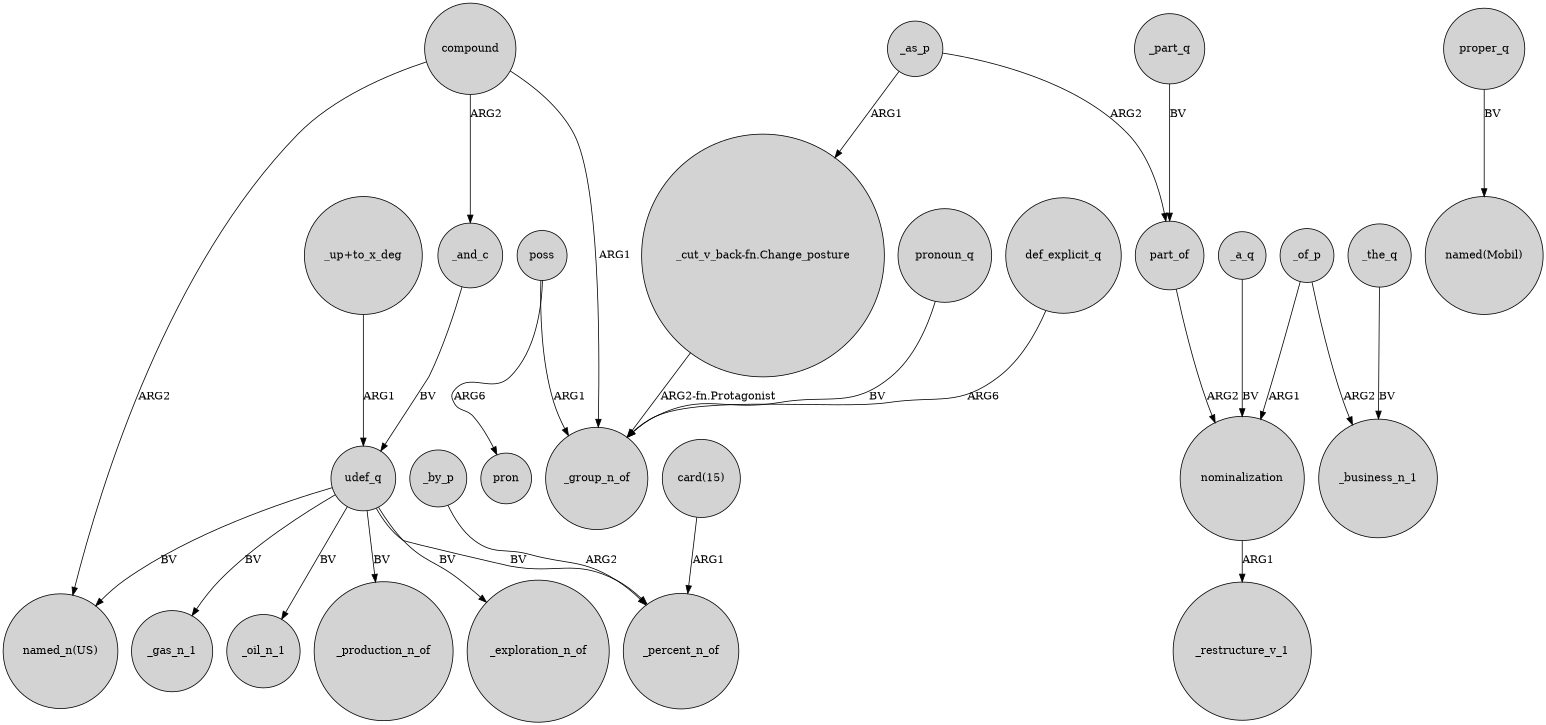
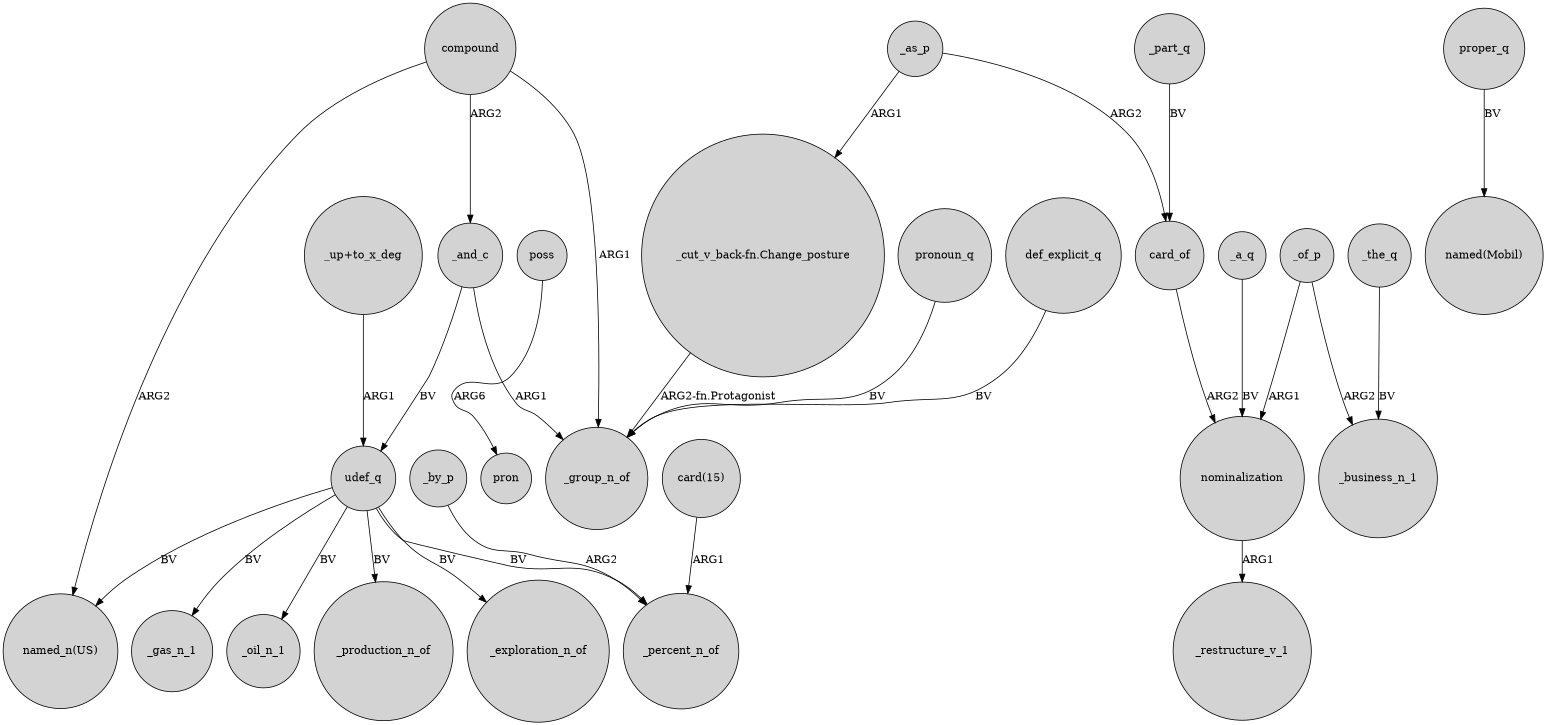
node "part_of": label "part_of" -> "card_of"
edge "poss" -> "_group_n_of": now "_and_c" -> "_group_n_of"
edge "def_explicit_q" -> "_group_n_of": label "ARG6" -> "BV"
